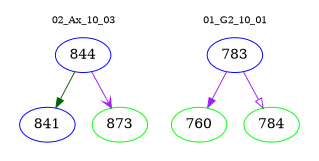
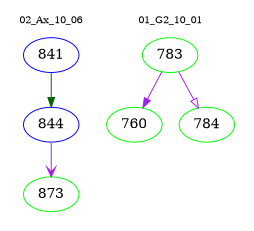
cluster "02_Ax_10_03": label "02_Ax_10_03" -> "02_Ax_10_06"
node "783": color blue -> green
edge "844" -> "841": reversed
